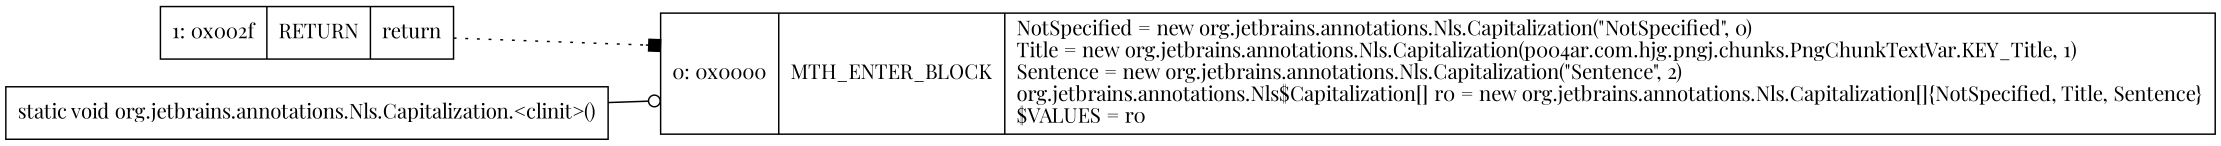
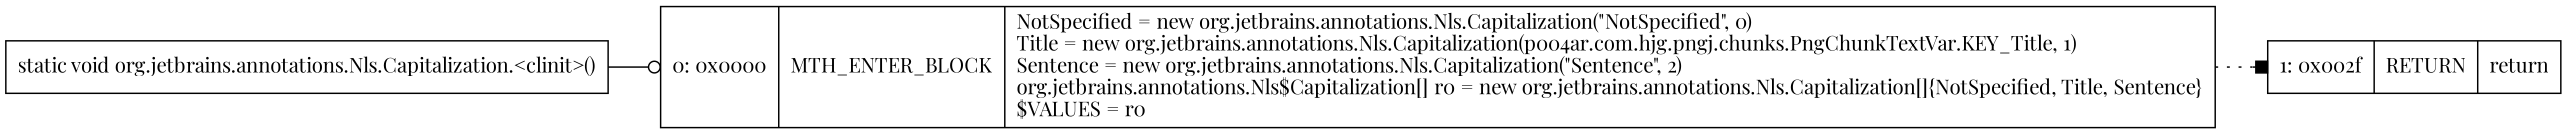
edge "1: 0x002f" -> "0: 0x0000": reversed
